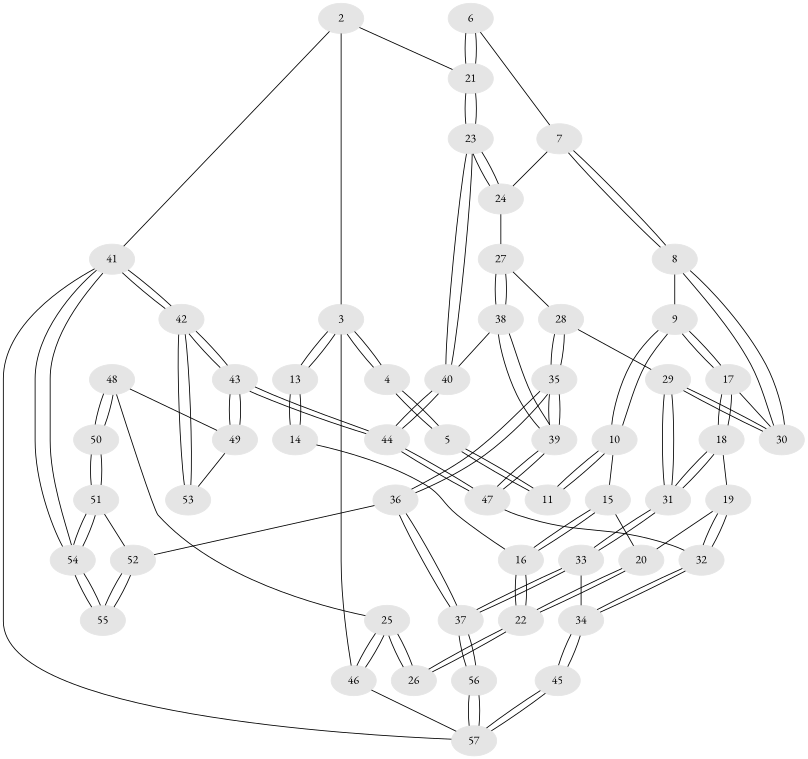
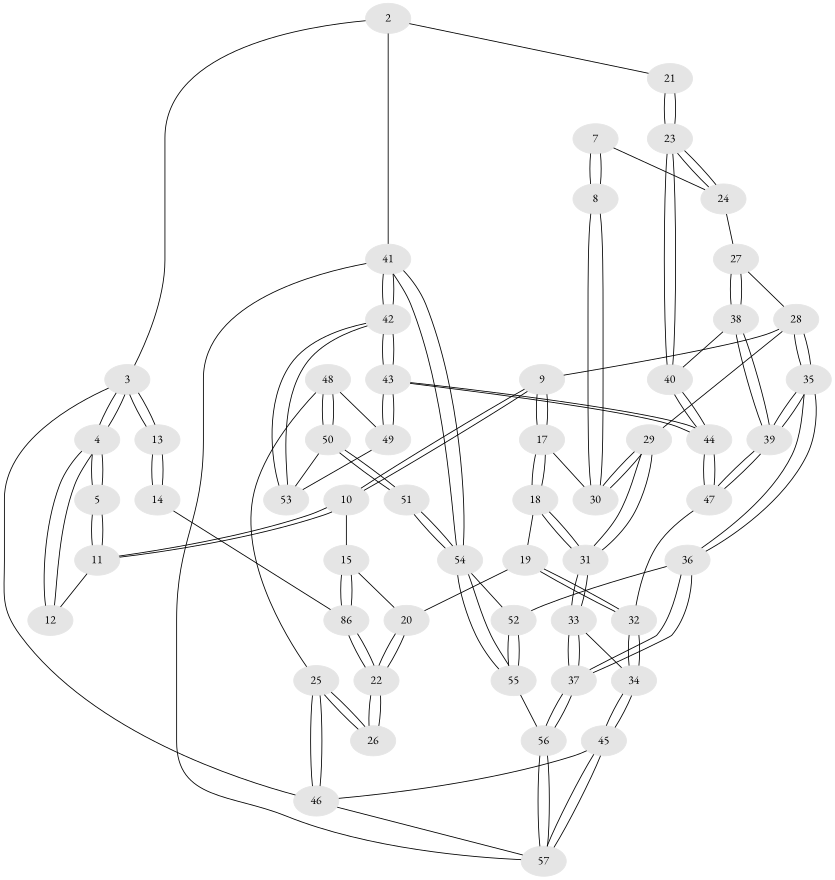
node "6": removed
edge "8" -- "9": now "28" -- "9"
edge "50" -- "53": added
edge "51" -- "52": now "54" -- "52"
node "16": label "16" -> "86"
node "12": added
edge "55" -- "56": added
edge "45" -- "46": added
